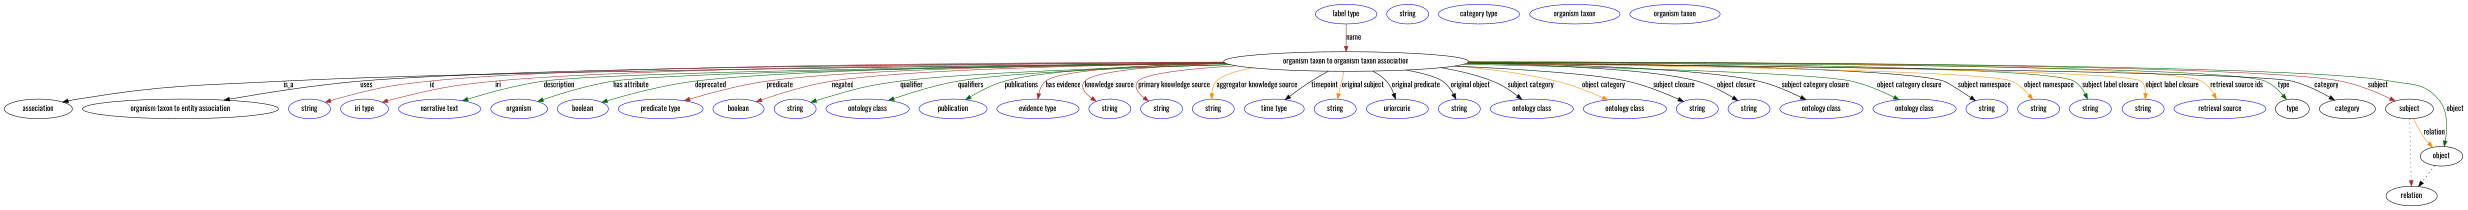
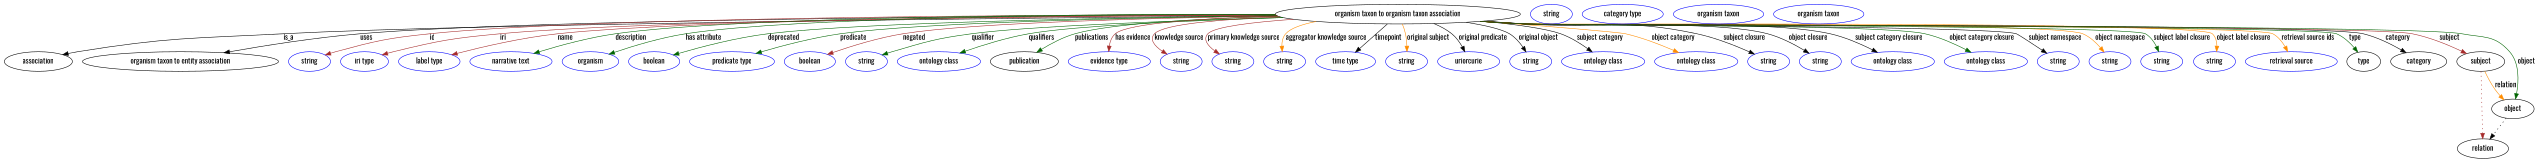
edge "label type" -> "organism taxon to organism taxon association": reversed
edge "organism taxon to organism taxon association" -> "predicate type": color brown -> darkgreen
node "publication": color blue -> black
